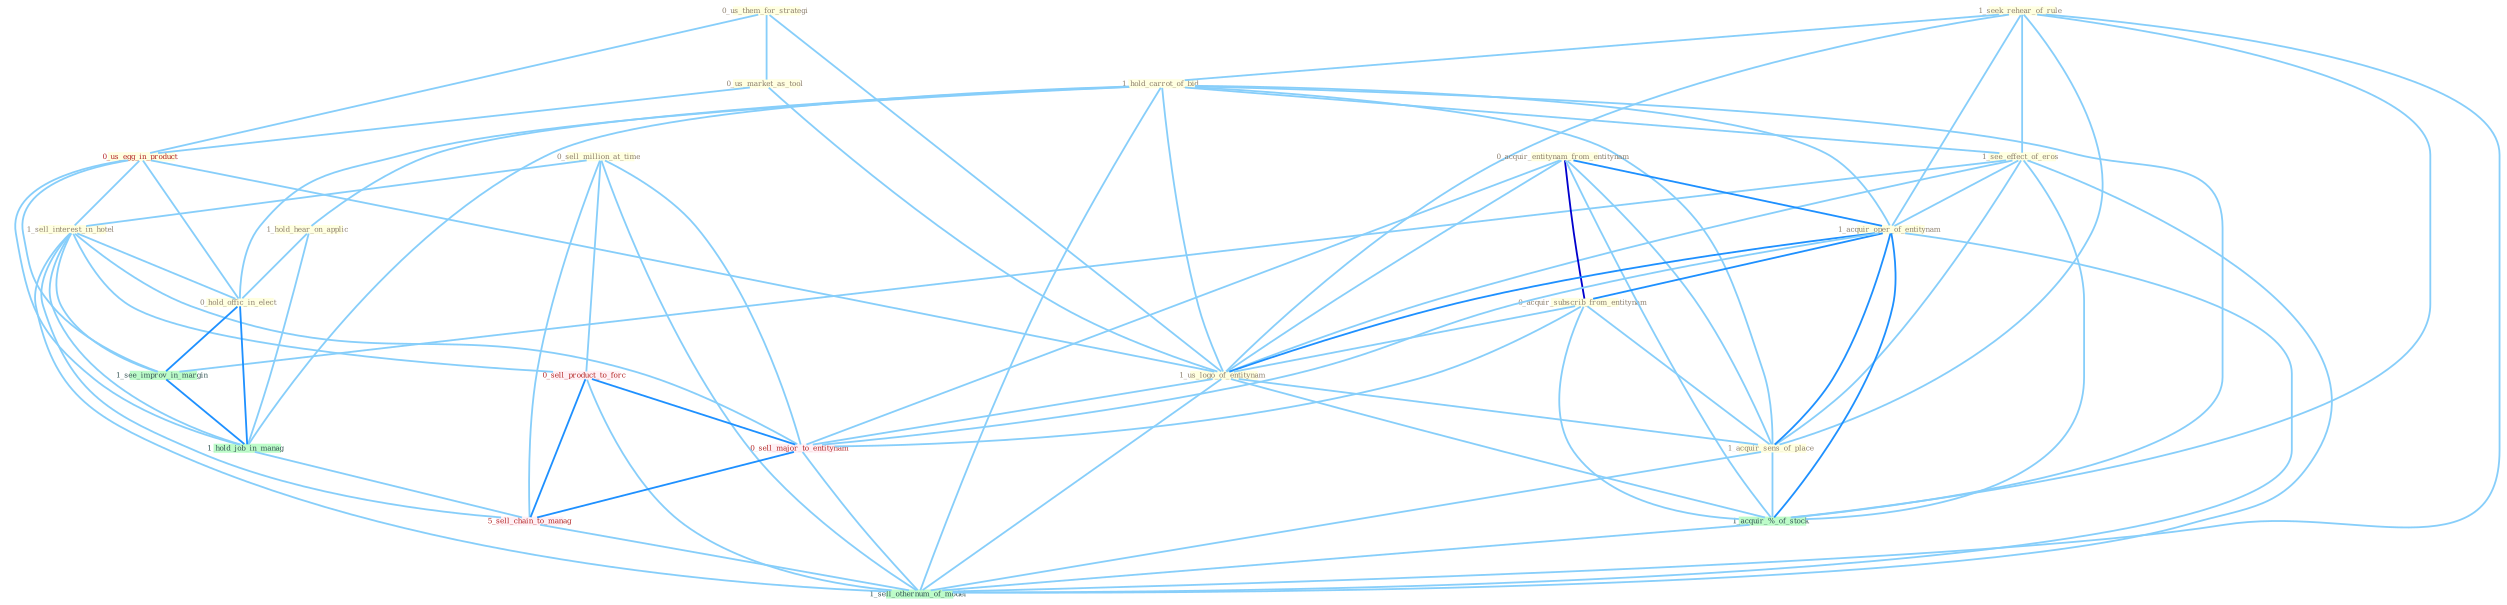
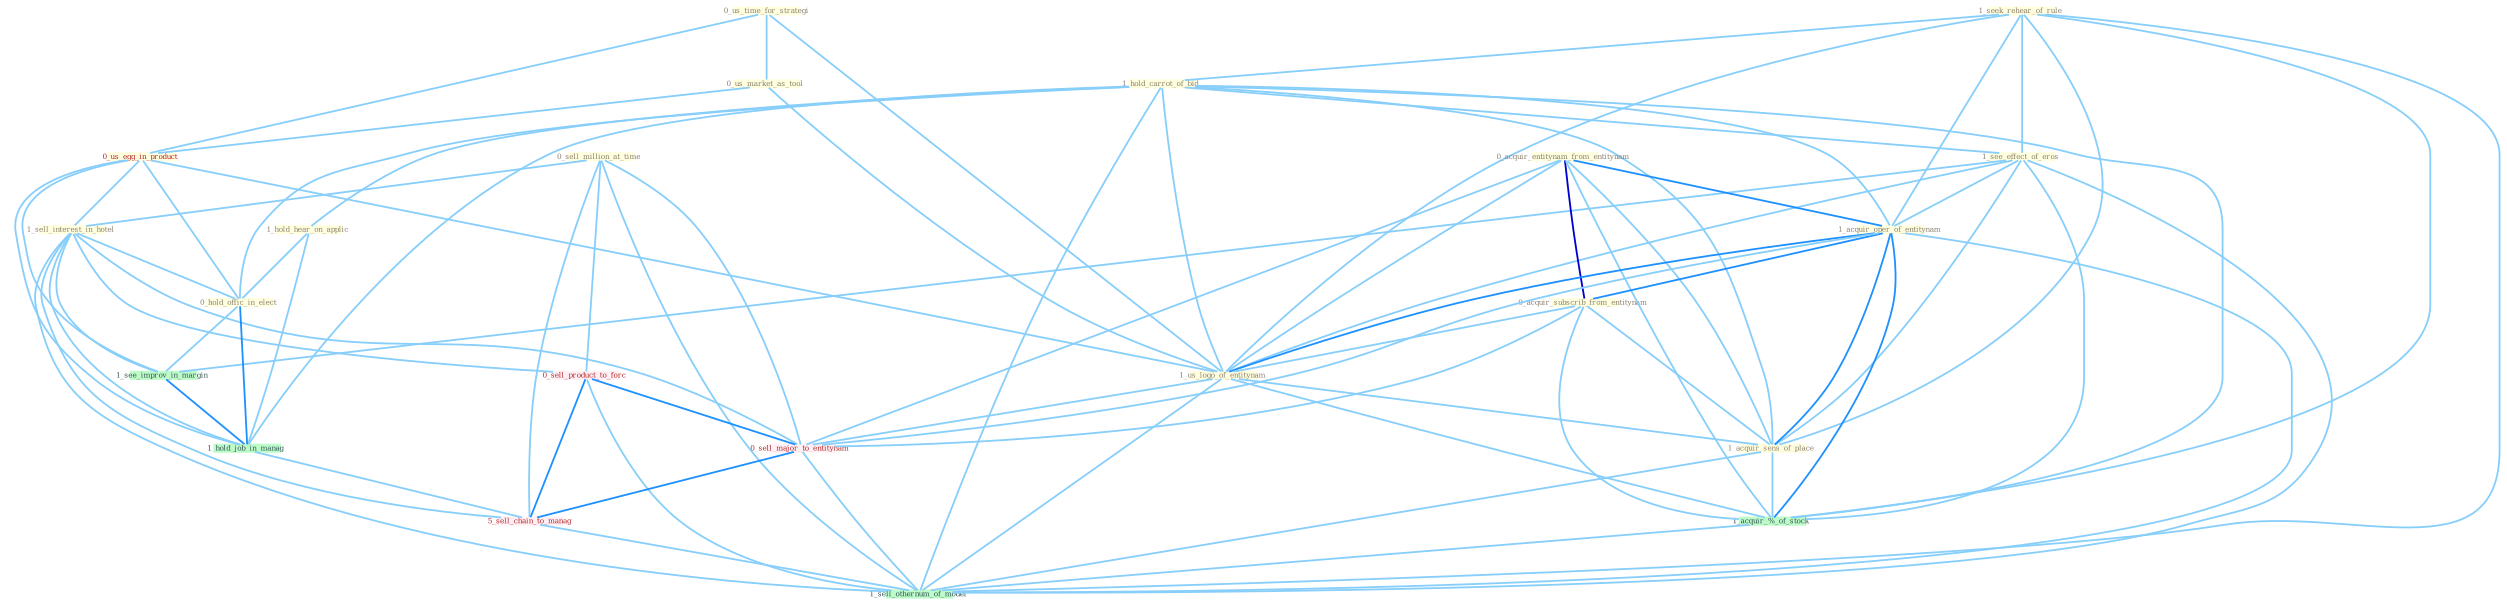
node "0_us_them_for_strategi": label "0_us_them_for_strategi" -> "0_us_time_for_strategi"
edge "0_hold_offic_in_elect" -- "1_see_improv_in_margin": color #1e90ff -> #87cefa
